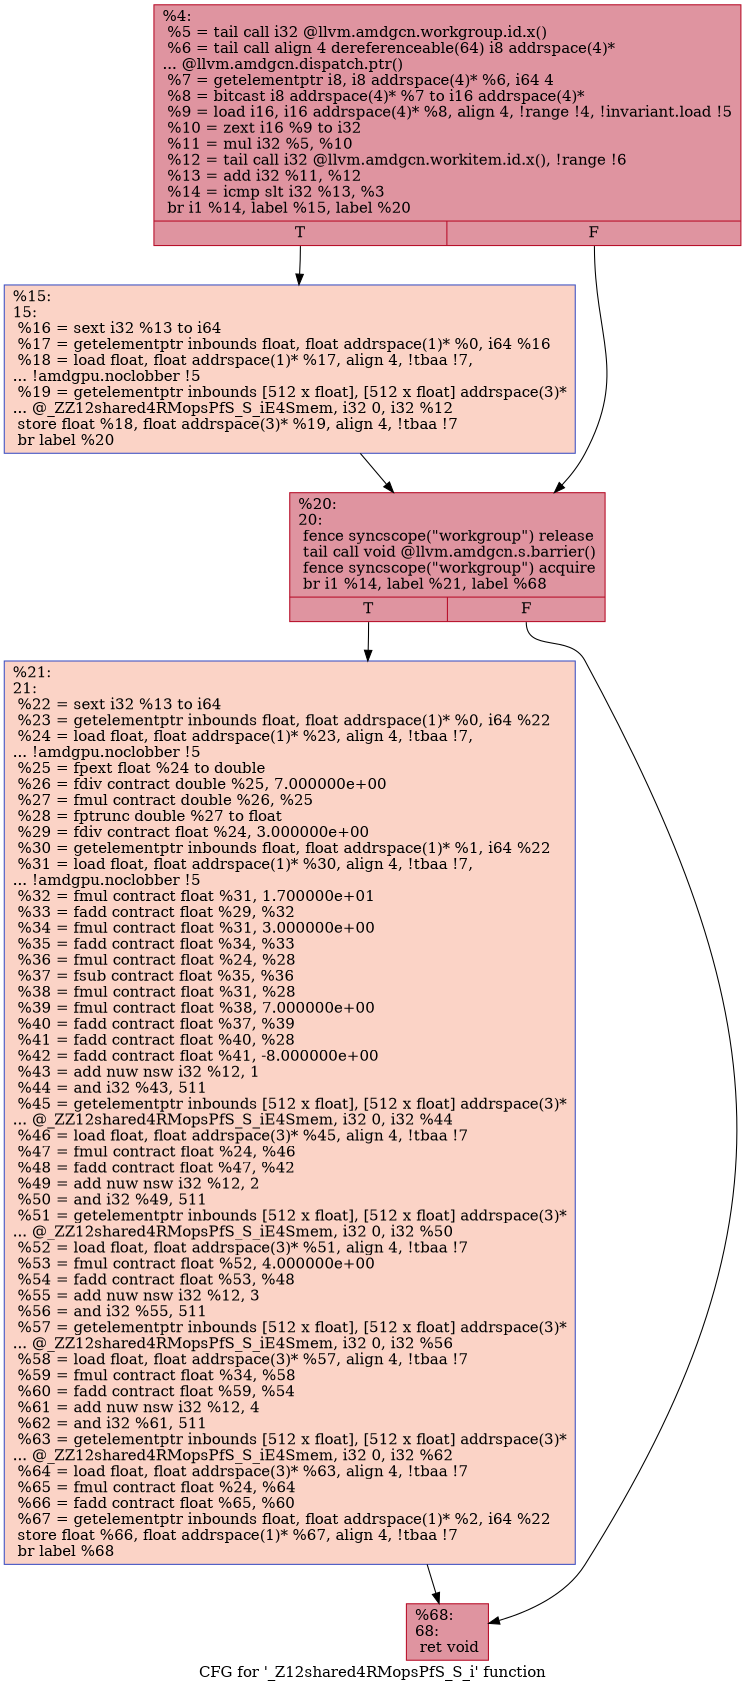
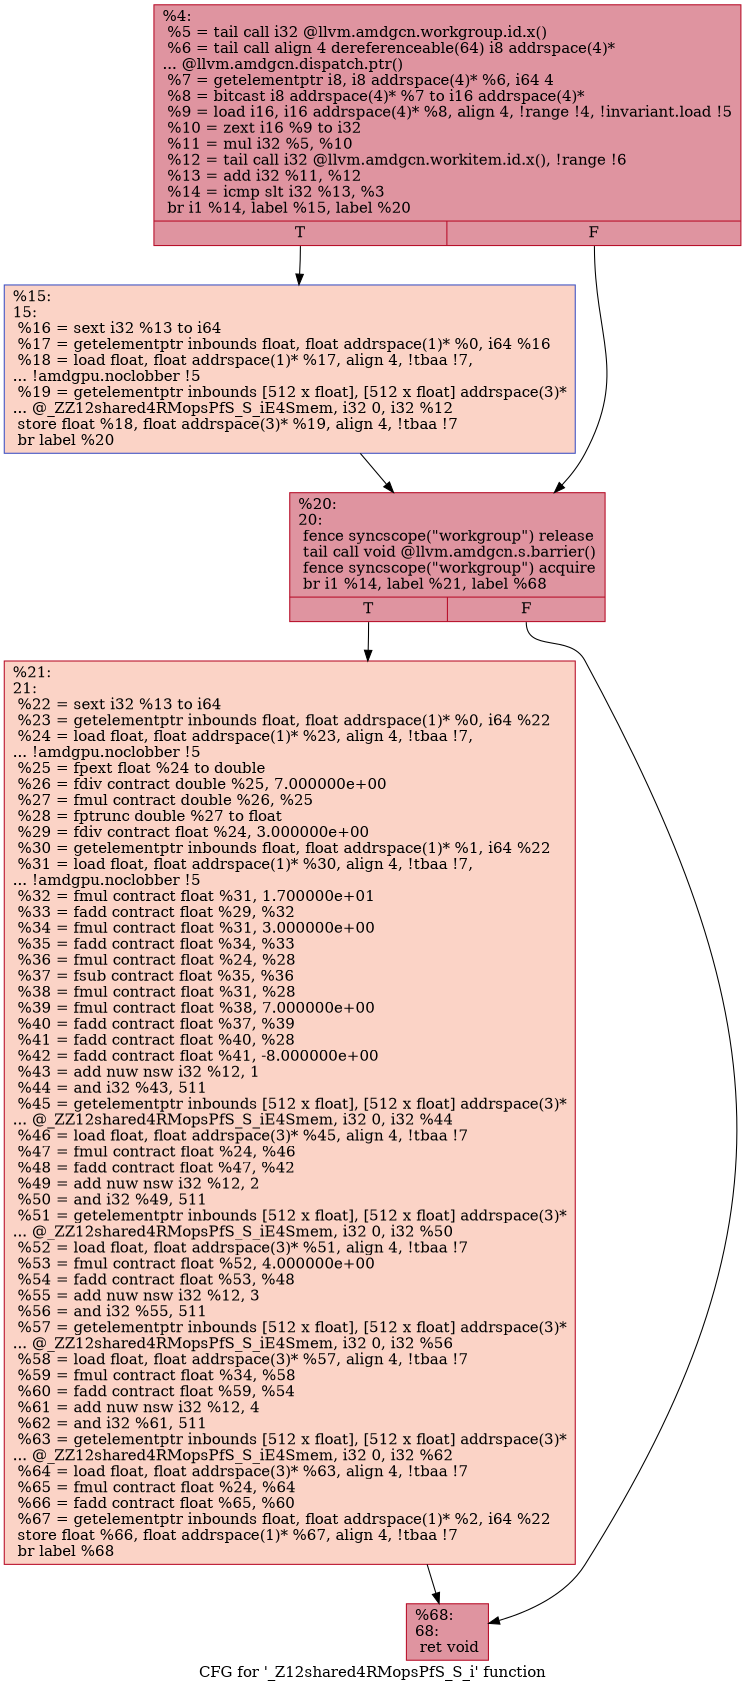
node "%21:": color #3d50c3ff -> #b70d28ff
